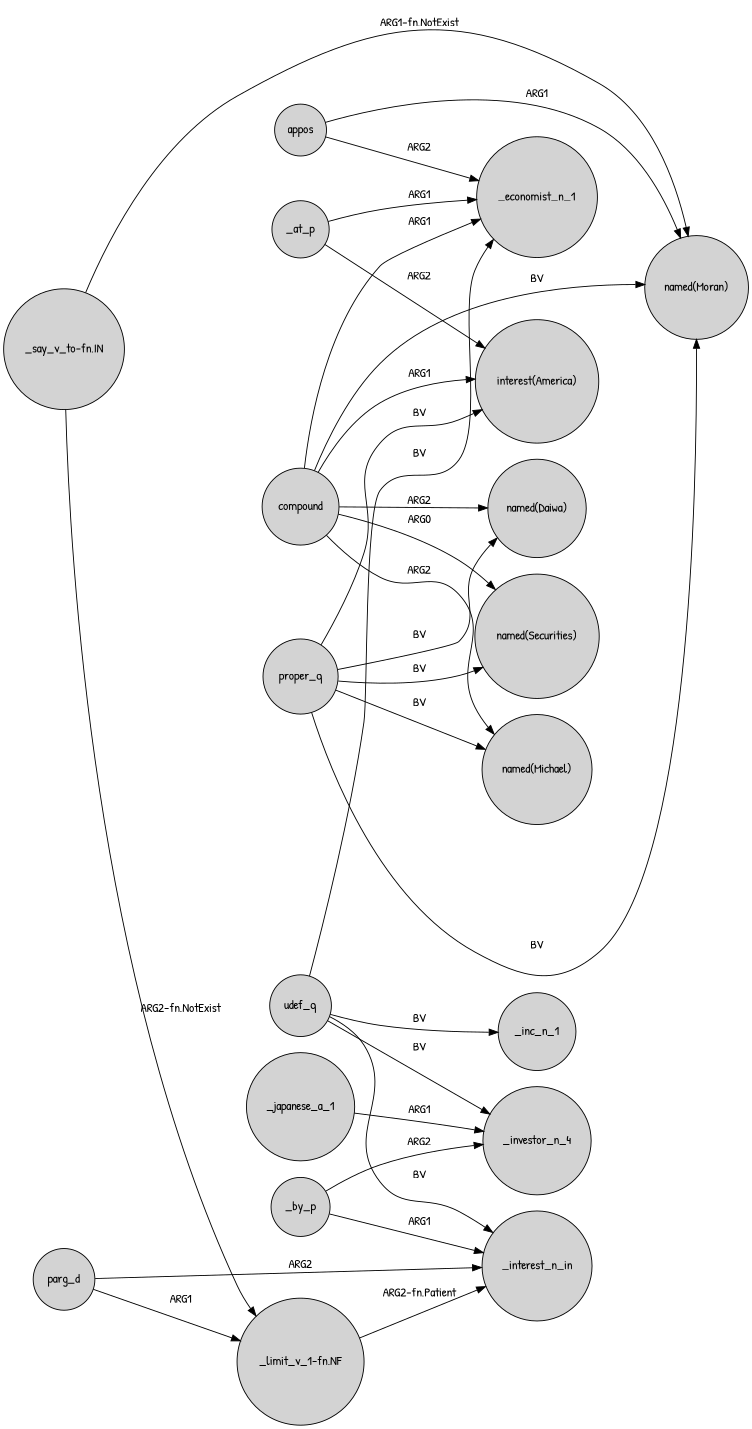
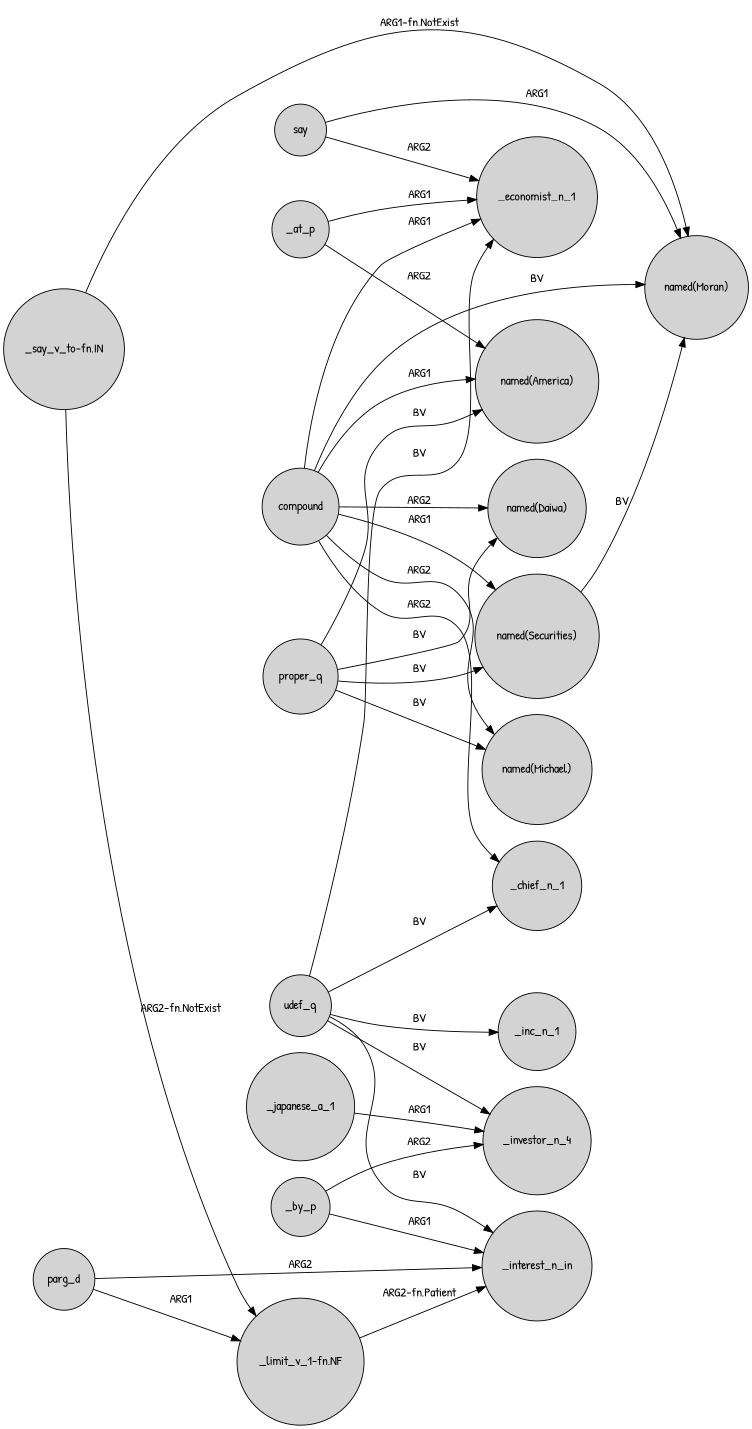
node "appos": label "appos" -> "say"
node "interest(America)": label "interest(America)" -> "named(America)"
edge "compound" -> "named(Securities)": label "ARG0" -> "ARG1"
edge "proper_q" -> "named(Moran)": now "named(Securities)" -> "named(Moran)"
node "_chief_n_1": added
